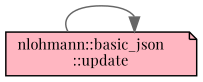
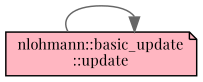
node "nlohmann::basic_json ::update": label "nlohmann::basic_json ::update" -> "nlohmann::basic_update ::update"
